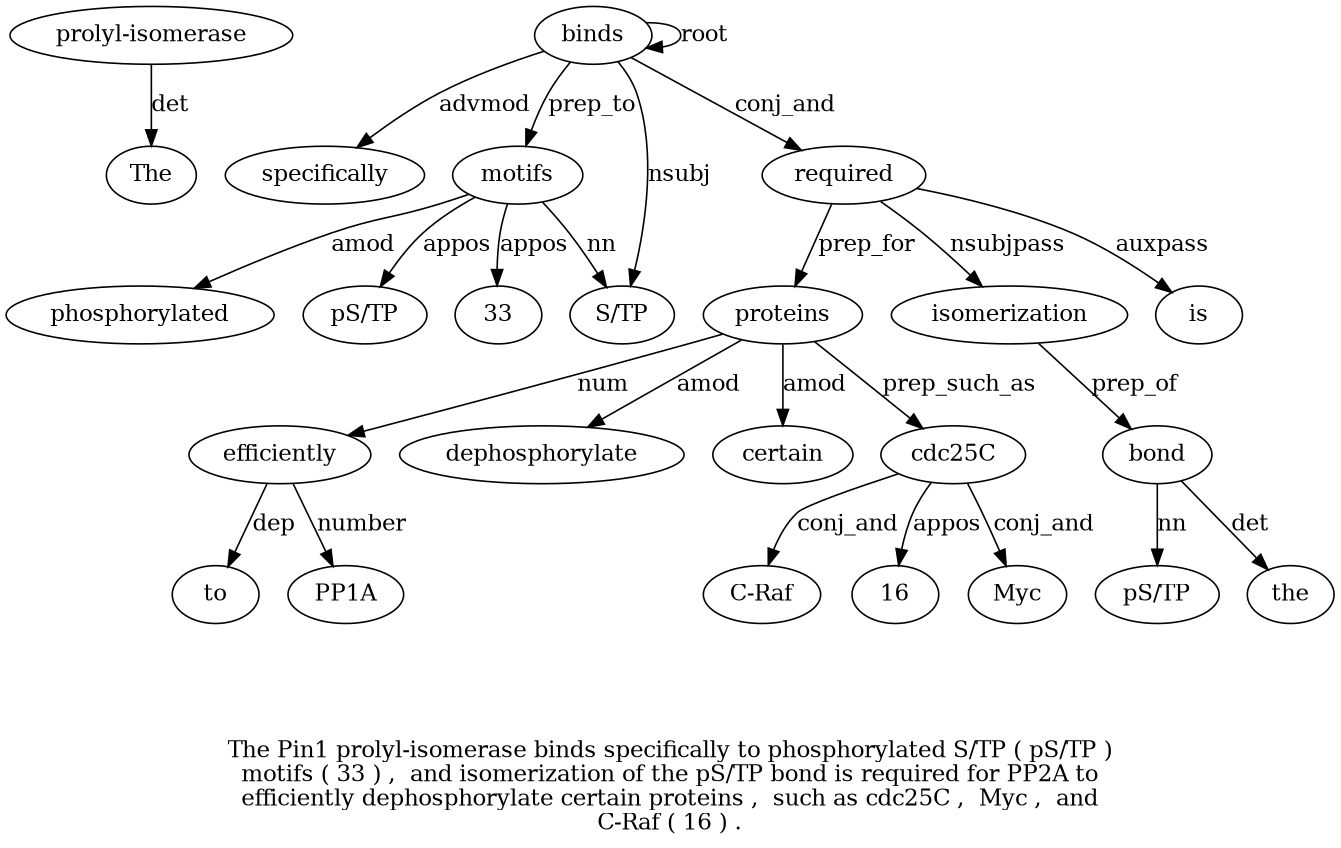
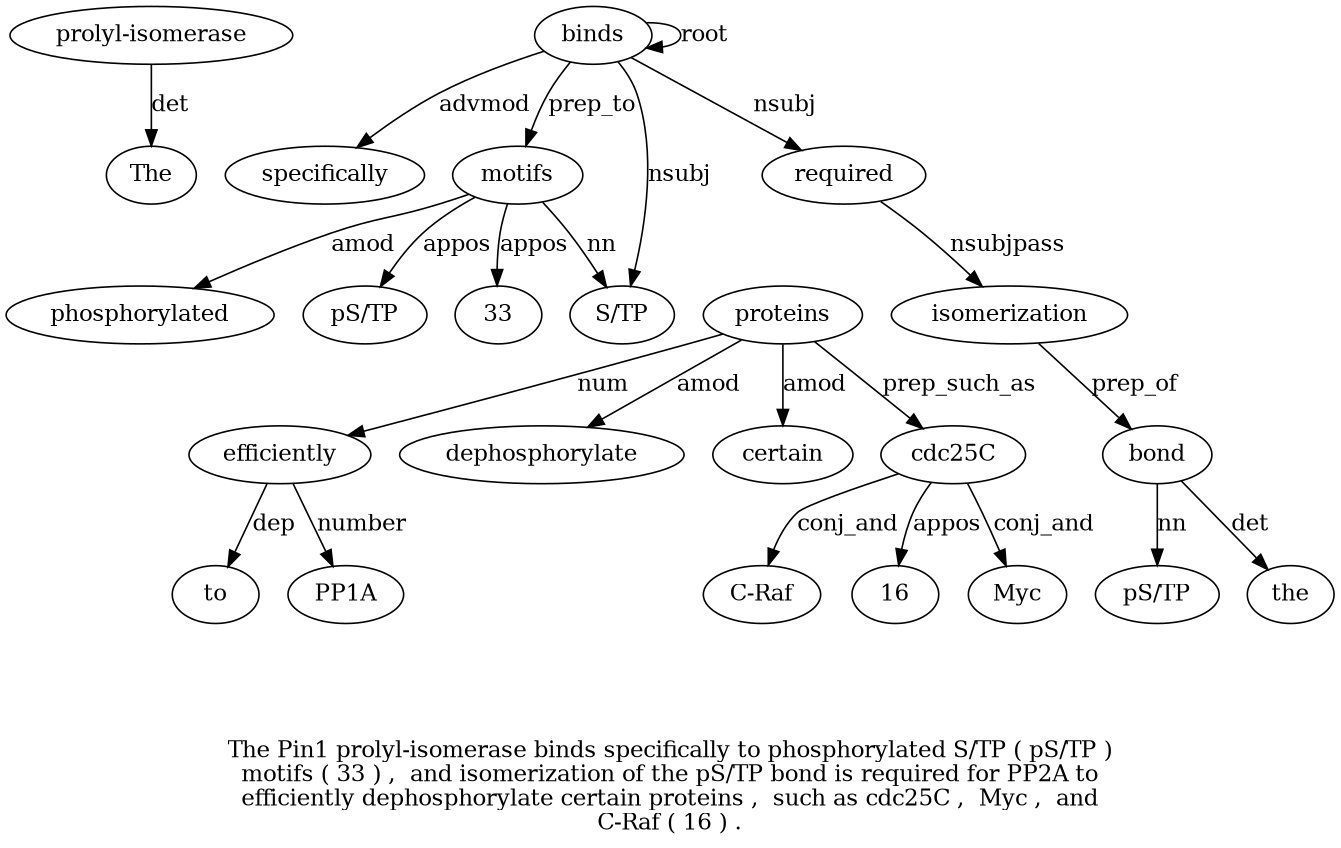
edge "binds" -> "required": label "conj_and" -> "nsubj"
edge "required" -> "proteins": removed, label "prep_for"
node "is": removed
